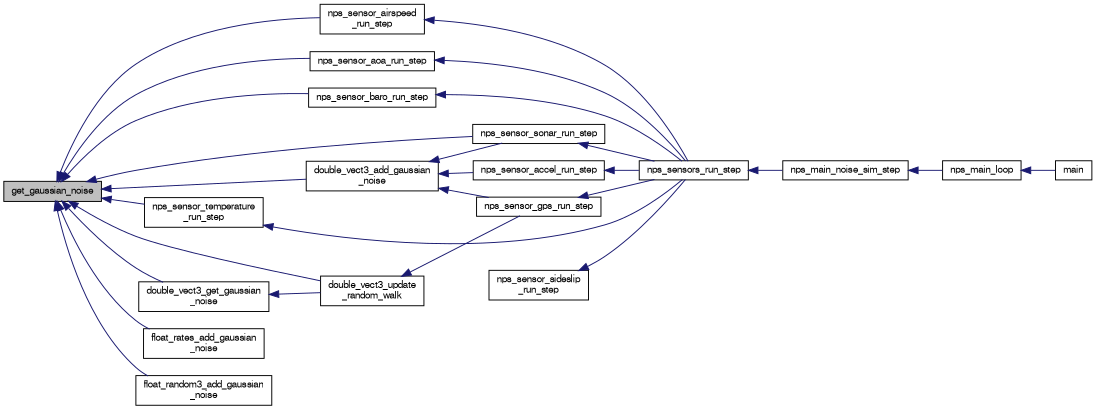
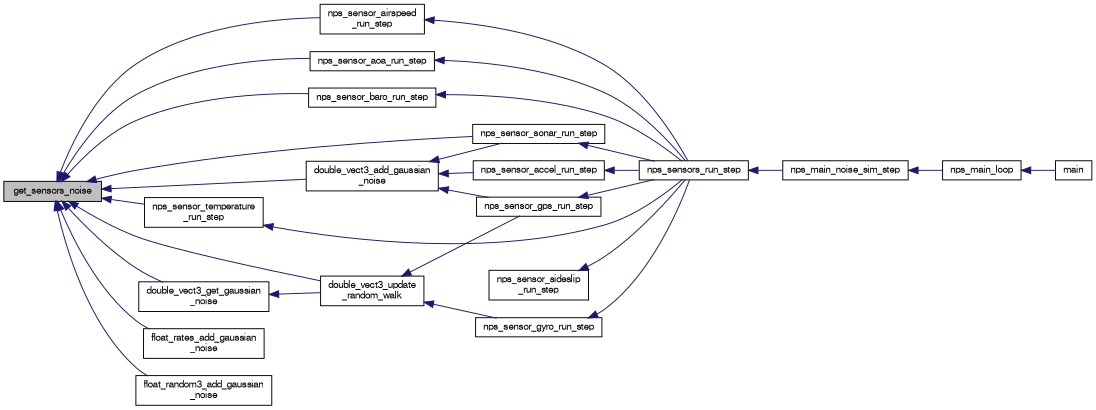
node "get_gaussian_noise": label "get_gaussian_noise" -> "get_sensors_noise"
node "nps_sensor_gyro_run_step": added
